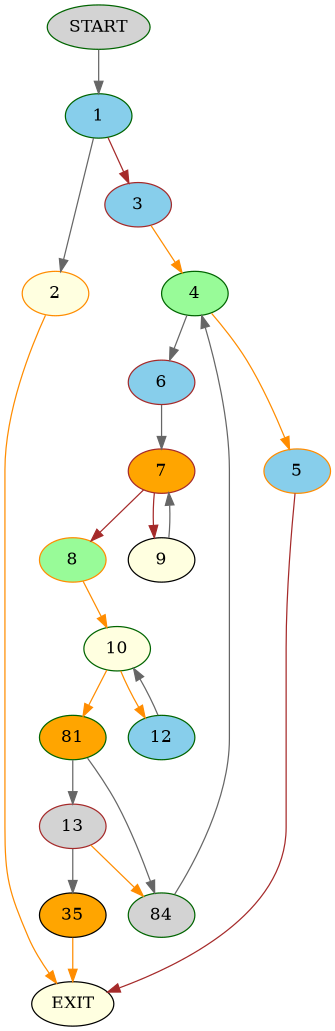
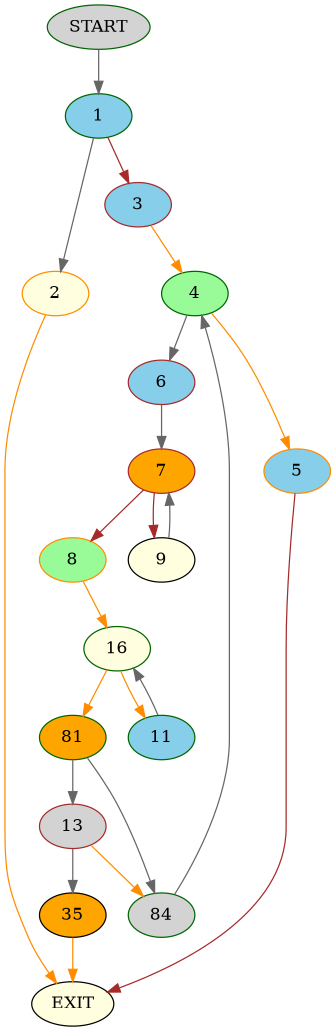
node "10": label "10" -> "16"
node "12": label "12" -> "11"
